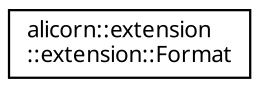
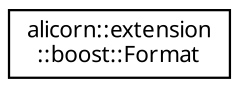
node "alicorn::extension ::extension::Format": label "alicorn::extension ::extension::Format" -> "alicorn::extension ::boost::Format"
